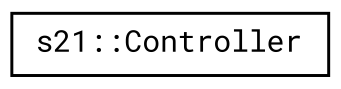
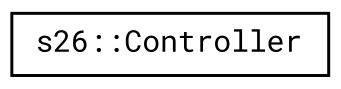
node "s21::Controller": label "s21::Controller" -> "s26::Controller"
